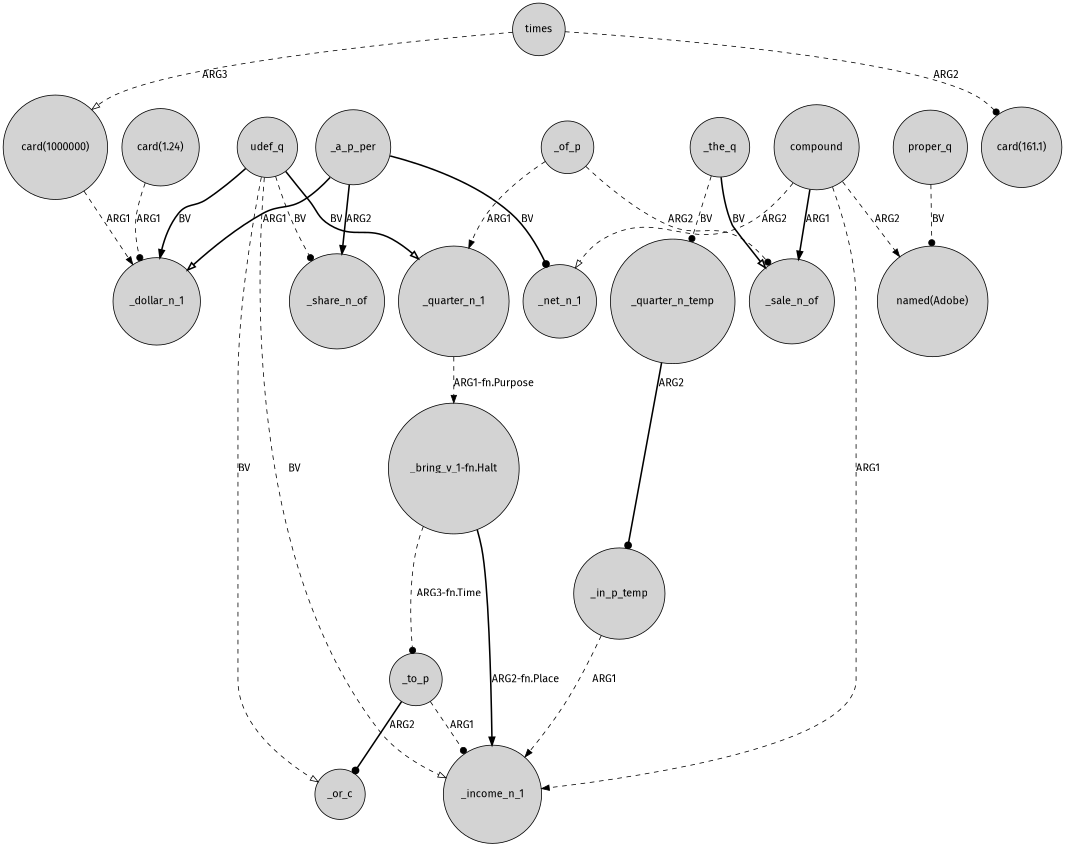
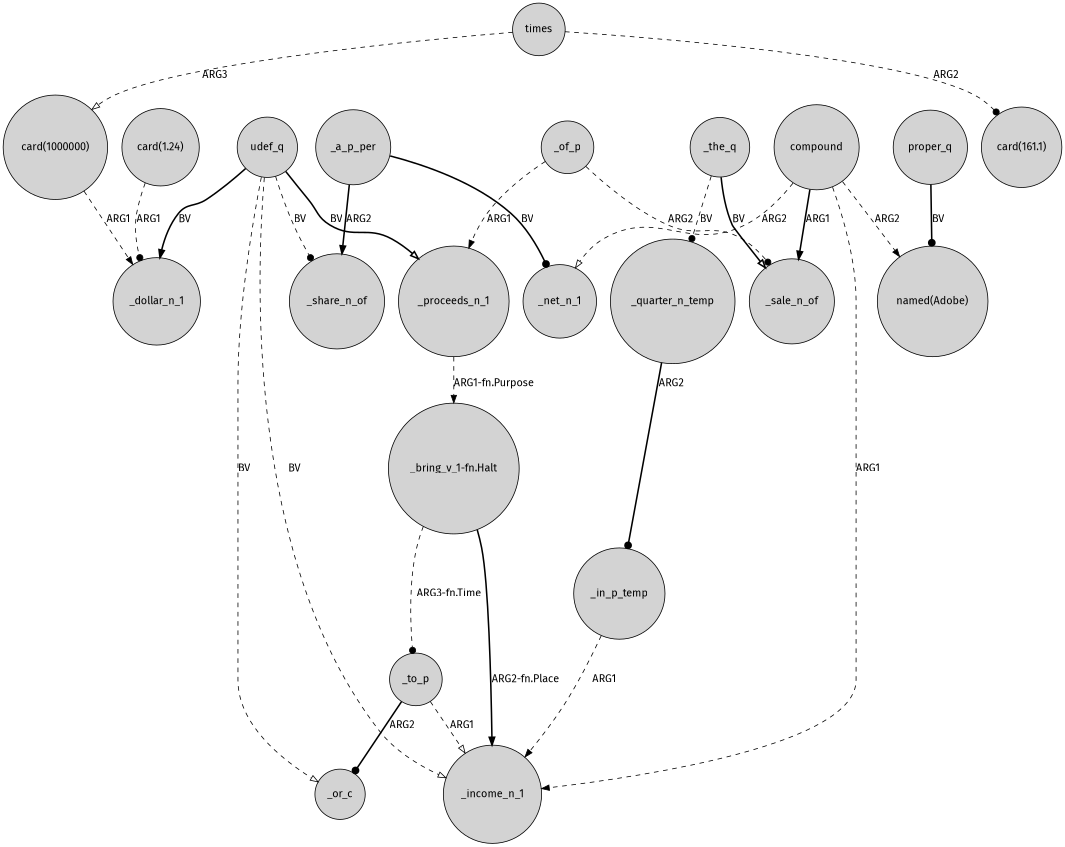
edge "_a_p_per" -> "_dollar_n_1": removed, label "ARG1"
edge "proper_q" -> "named(Adobe)": style dashed -> bold
node "_quarter_n_1": label "_quarter_n_1" -> "_proceeds_n_1"
edge "_to_p" -> "_income_n_1": arrowhead dot -> onormal
